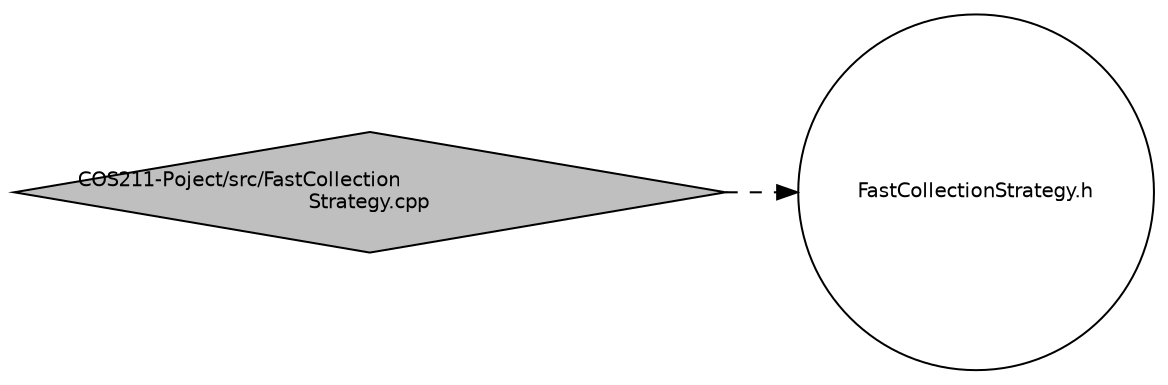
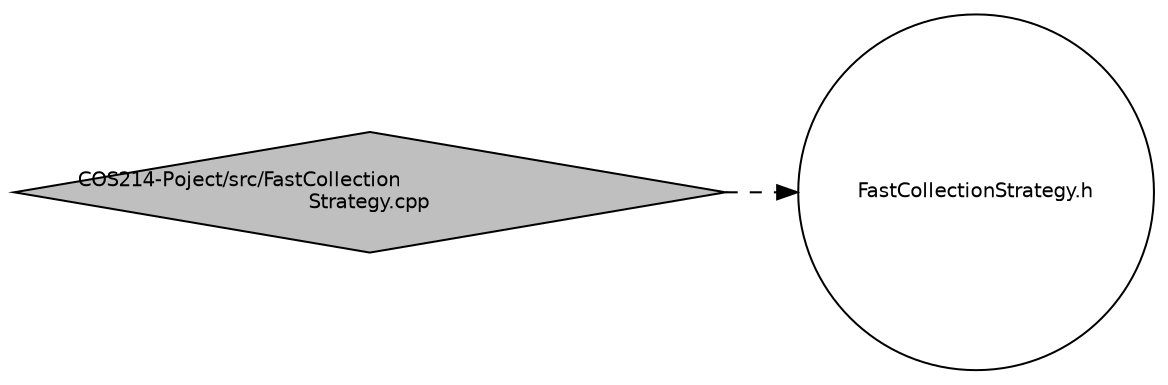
node "COS211-Poject/src/FastCollection Strategy.cpp": label "COS211-Poject/src/FastCollection Strategy.cpp" -> "COS214-Poject/src/FastCollection Strategy.cpp"
